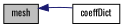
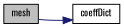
edge "coeffDict" -> "mesh": reversed
